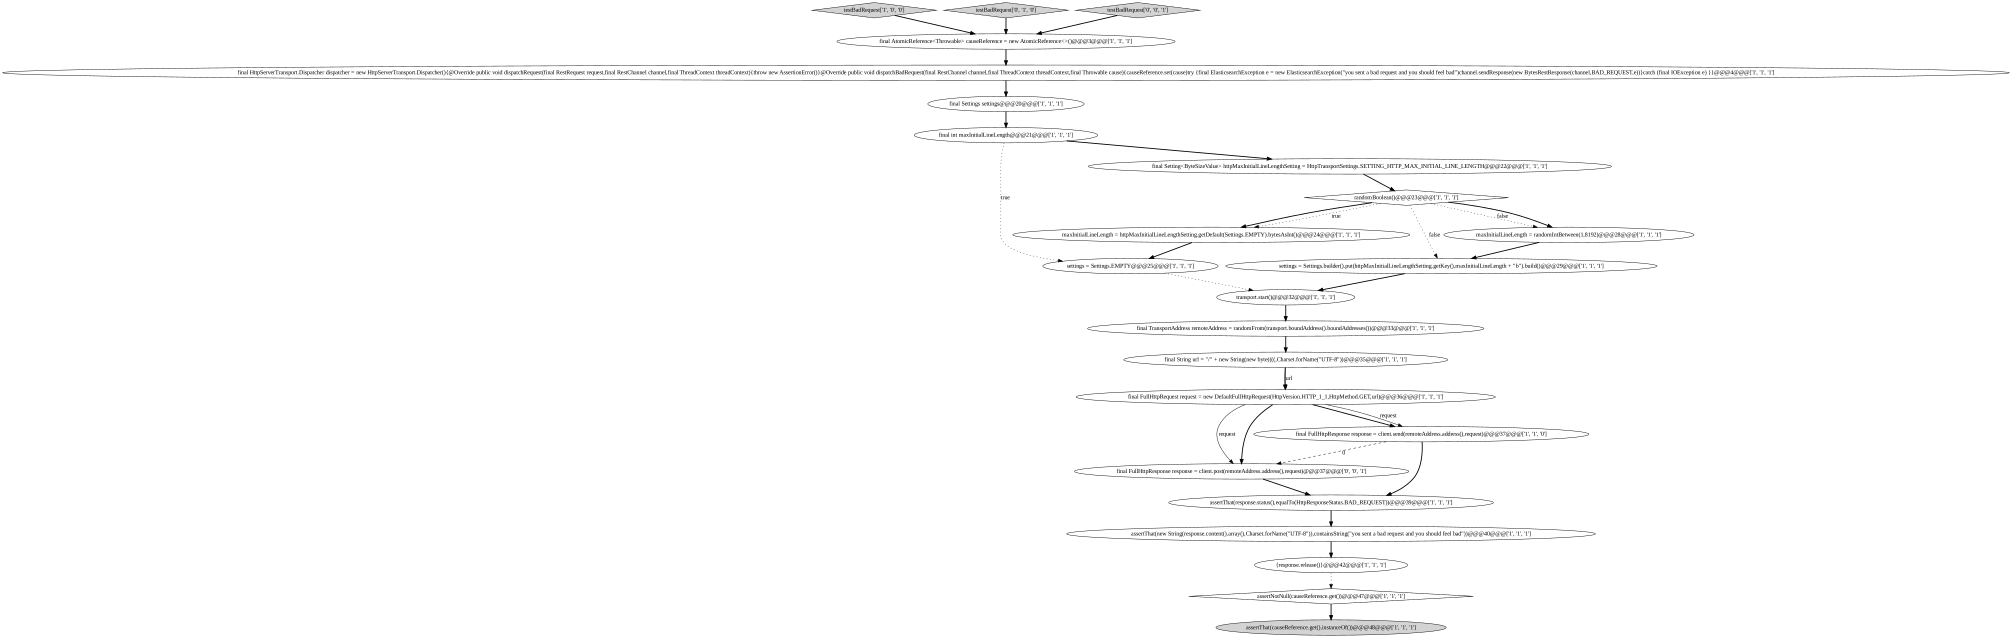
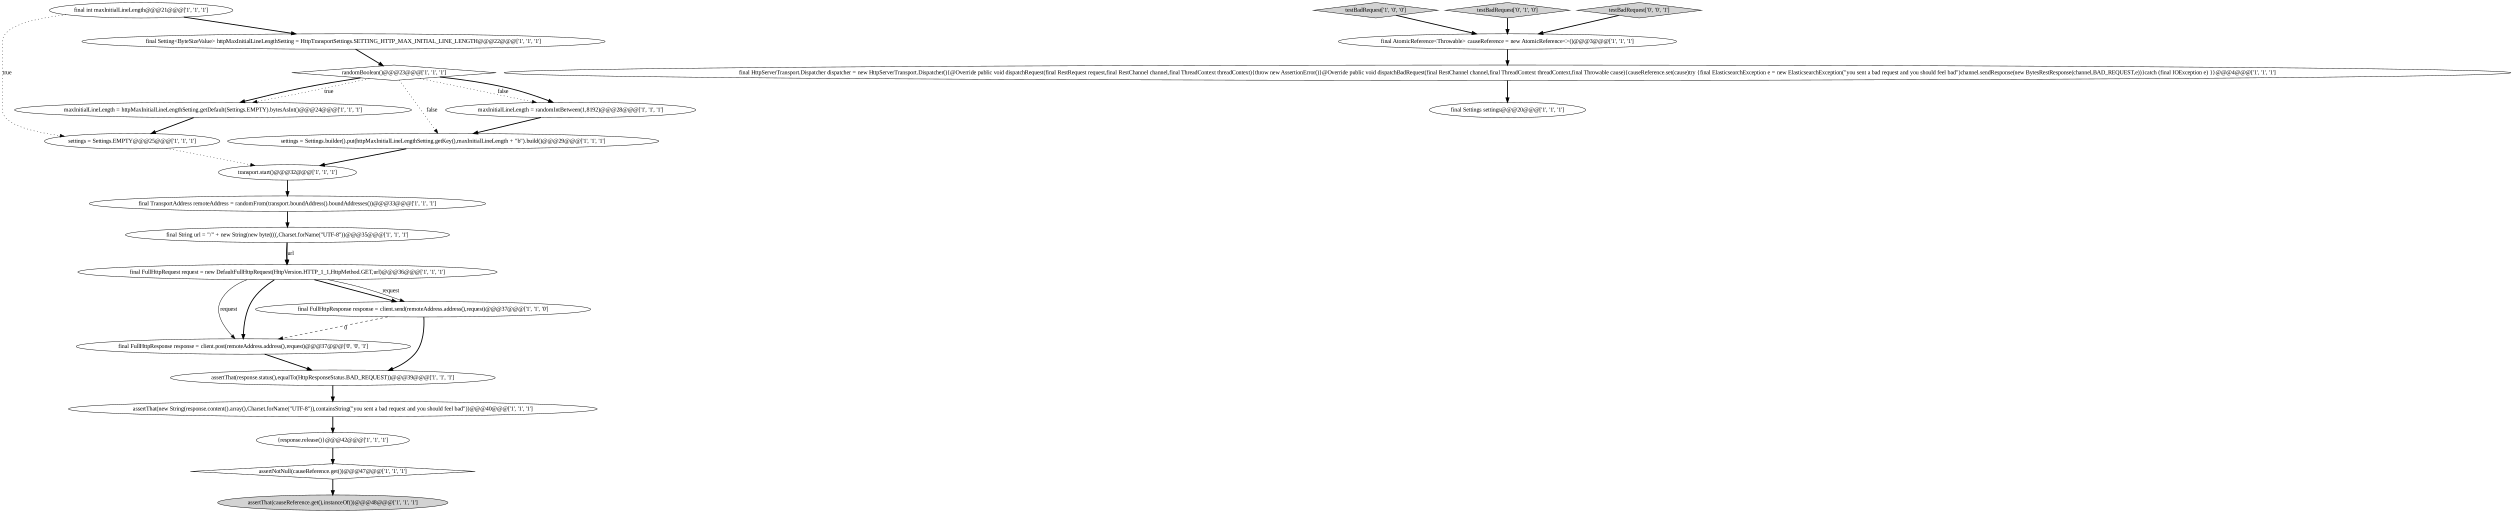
edge "final Settings settings@@@20@@@['1', '1', '1']" -> "final int maxInitialLineLength@@@21@@@['1', '1', '1']": removed
edge "{response.release()}@@@42@@@['1', '1', '1']" -> "assertNotNull(causeReference.get())@@@47@@@['1', '1', '1']": style dotted -> bold
